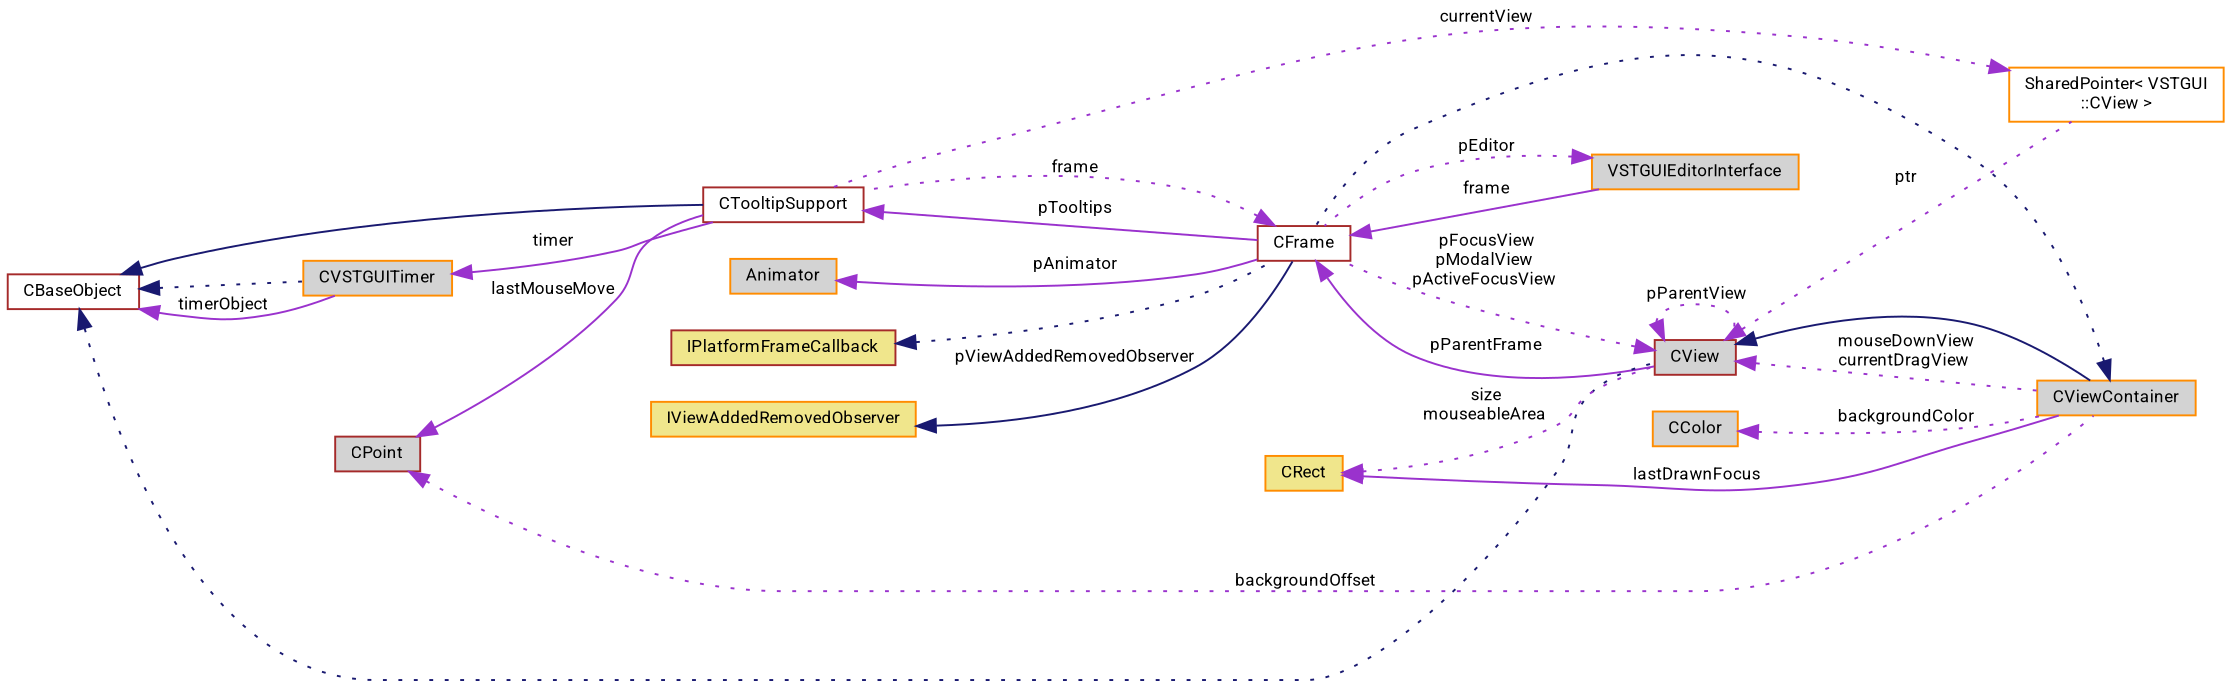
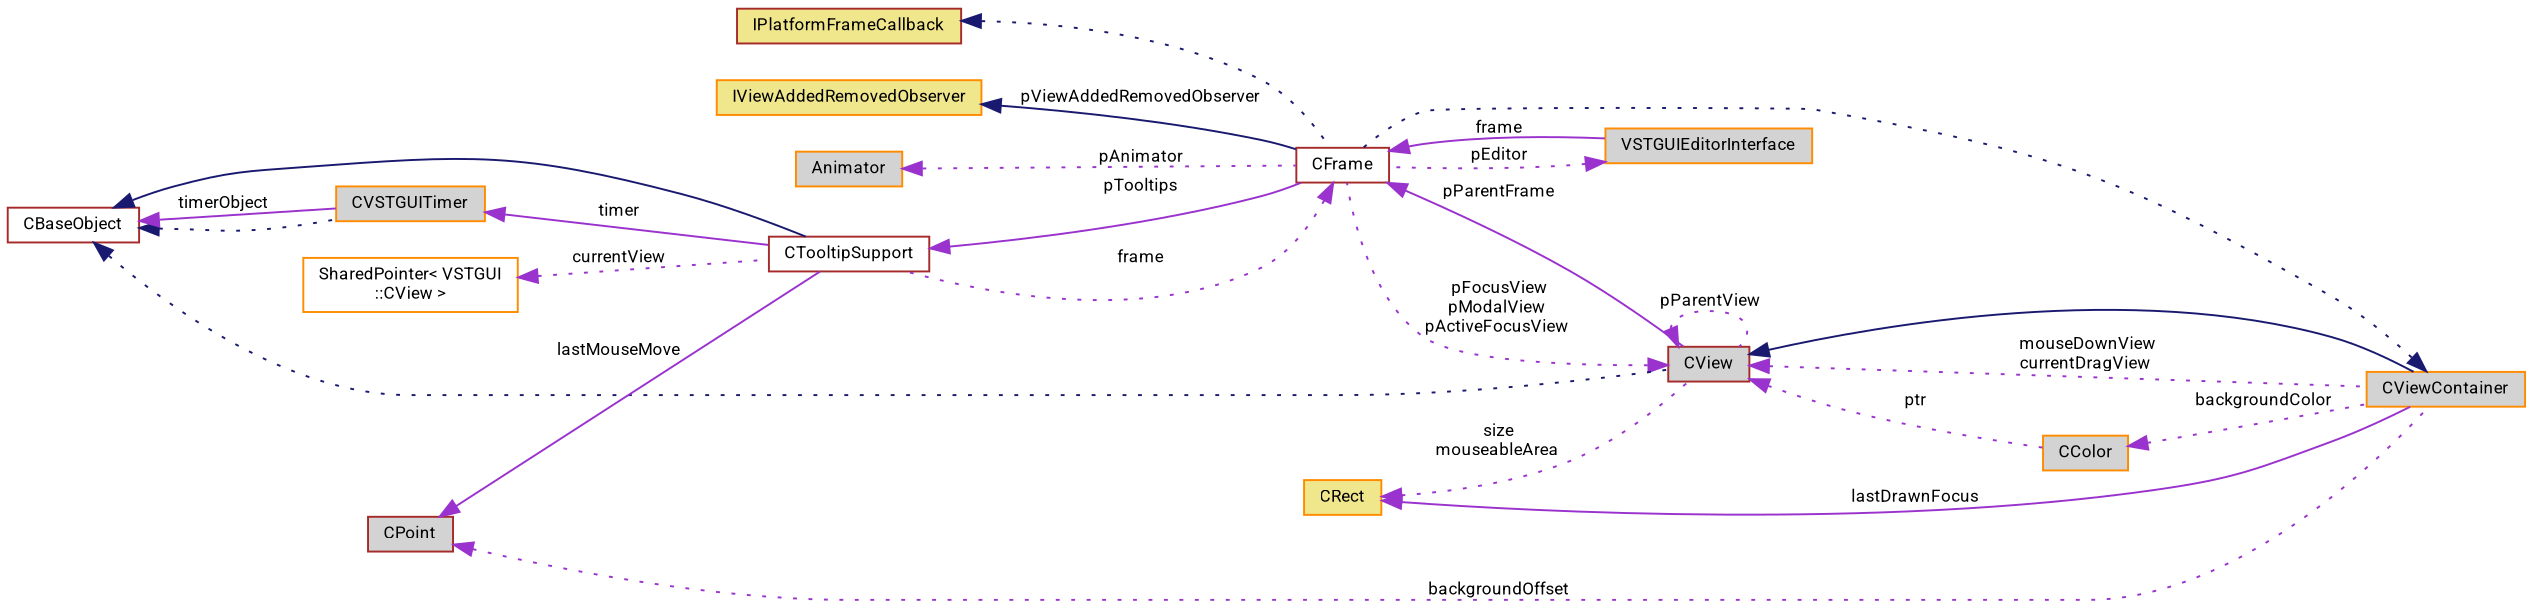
edge "SharedPointer< VSTGUI ::CView >" -> "CView": now "CColor" -> "CView"
edge "CFrame" -> "Animator": style solid -> dotted
